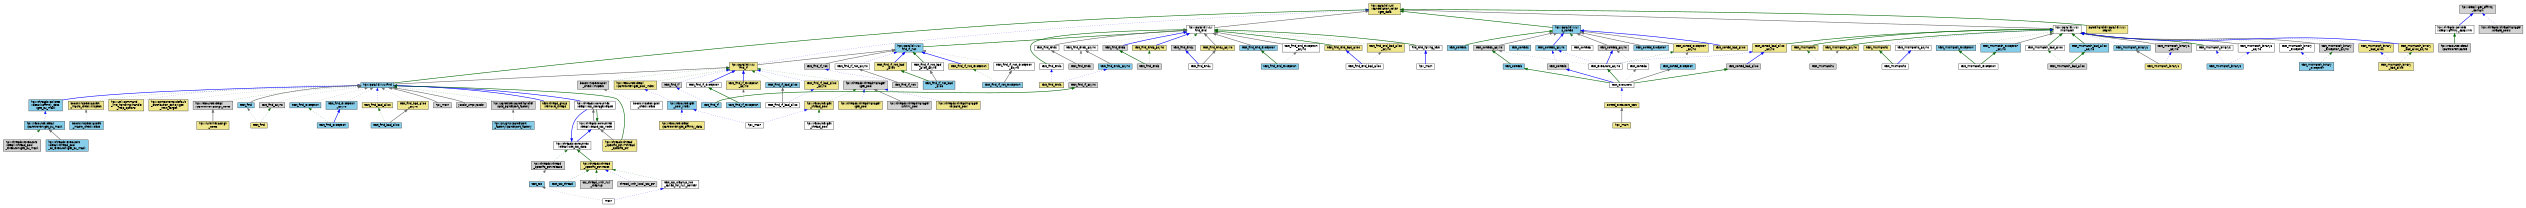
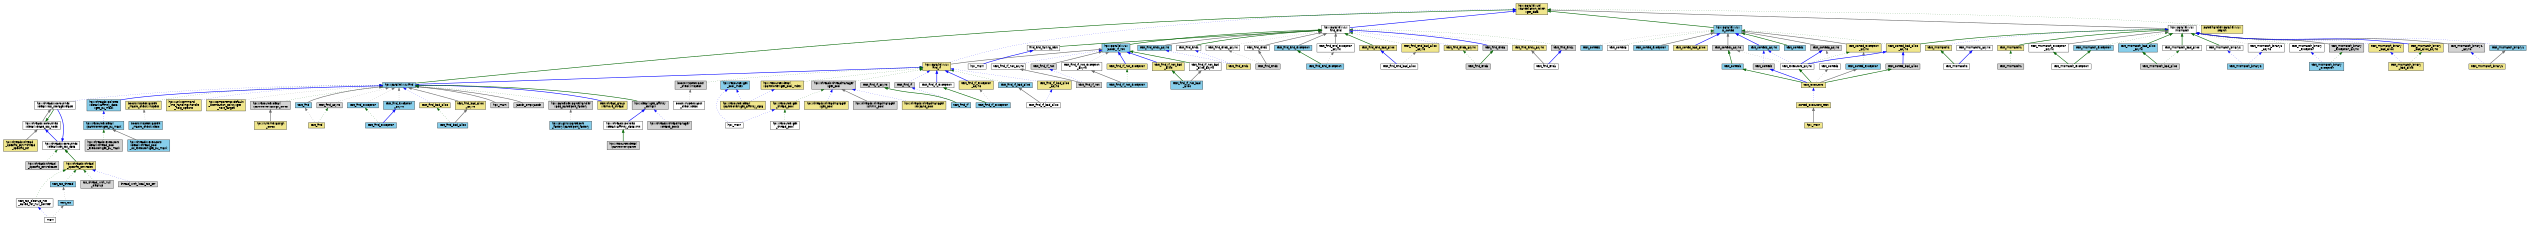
edge "parcelhandler::parallel::v1:: search" -> "hpx::parallel::util ::cancellation_token ::get_data": style bold -> dotted
edge "hpx::parallel::v1:: find_end" -> "hpx::parallel::util ::cancellation_token ::get_data": color gray40 -> blue
edge "test_sorted_bad_alloc _async" -> "hpx::parallel::v1:: is_sorted": added
edge "test_mismatch_binary2 _async" -> "hpx::parallel::v1:: mismatch": style bold -> dotted
edge "test_find_end3_async" -> "hpx::parallel::v1:: find_end": style bold -> dotted
edge "test_find_end4_async" -> "hpx::parallel::v1:: find_end": style bold -> dotted
node "hpx::parallel::v1:: find_if_not": label "hpx::parallel::v1:: find_if_not" -> "hpx::parallel::v1:: jacobi_if_not"
node "test_mismatch1_async": removed
node "test_mismatch_exception _async": fillcolor skyblue -> white
edge "test_executors_async" -> "test_sorted_bad_alloc _async": style dotted -> bold
edge "test_find_end1_async" -> "test_find_end2_async": now "test_find_end1_async" -> "hpx::parallel::v1:: find_end"
edge "hpx::parallel::v1::find" -> "hpx::parallel::v1:: find_if": color gray40 -> blue
node "test_executors": fillcolor white -> khaki
edge "hpx::threads::thread _specific_ptr::~thread _specific_ptr" -> "hpx::parallel::v1::find": now "hpx::detail::get_affinity _domain" -> "hpx::parallel::v1::find"
edge "hpx::threads::coroutines ::detail::tss_storage::erase" -> "hpx::parallel::v1::find": style bold -> dotted
edge "test_find_bad_alloc _async" -> "hpx::parallel::v1::find": style dotted -> bold
edge "hpx::resource::get _pool_index" -> "hpx::resource::detail ::partitioner::get_pool_index": now "hpx::resource::detail ::partitioner::get_affinity_data" -> "hpx::resource::detail ::partitioner::get_pool_index"
edge "test_tss" -> "hpx::threads::thread _specific_ptr::release": now "test_tss" -> "test_tss_thread"
